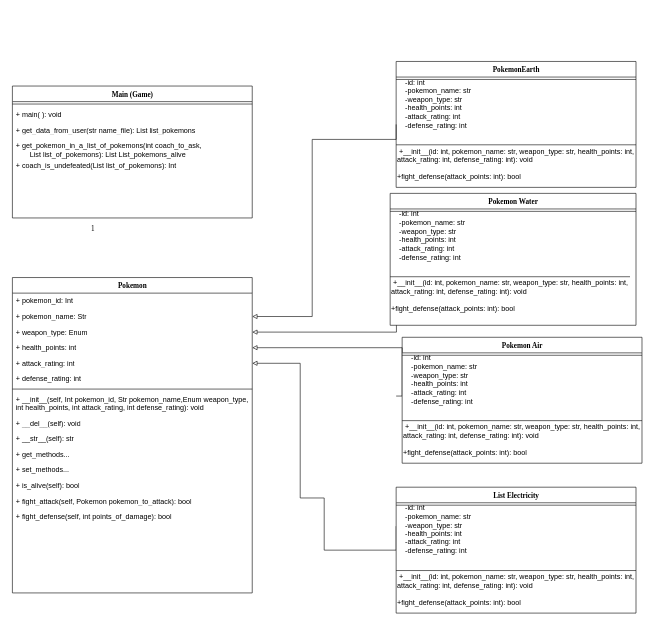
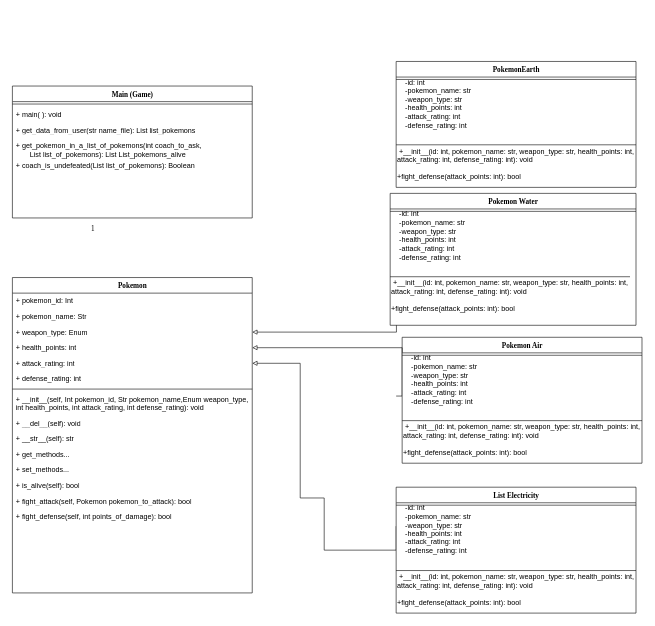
node "+ coach_is_undefeated(List list_of_pokemons): Int": label "+ coach_is_undefeated(List list_of_pokemons): Int" -> "+ coach_is_undefeated(List list_of_pokemons): Boolean"
edge "PokemonEarth" -> "+ pokemon_name: Str": removed
